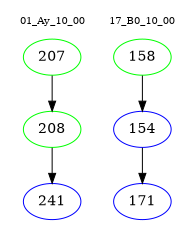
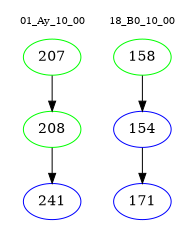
cluster "17_B0_10_00": label "17_B0_10_00" -> "18_B0_10_00"
